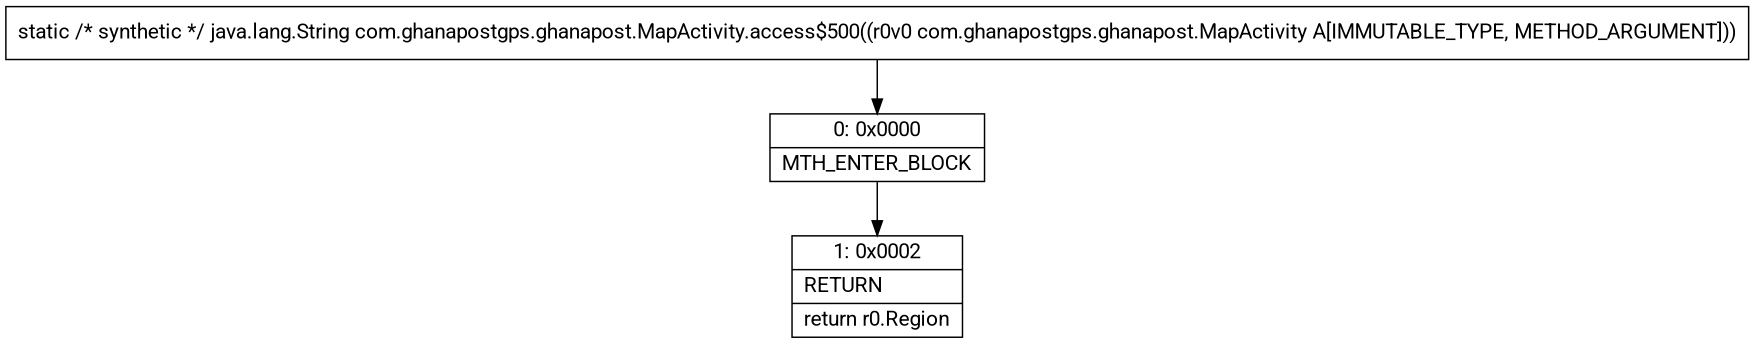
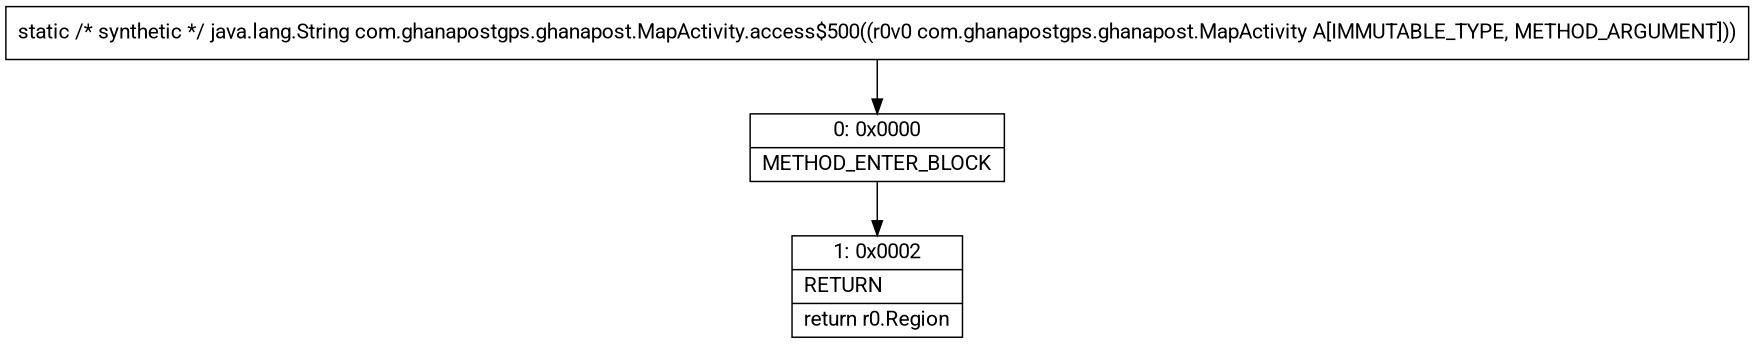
node "0: 0x0000": text "MTH_ENTER_BLOCK" -> "METHOD_ENTER_BLOCK"
